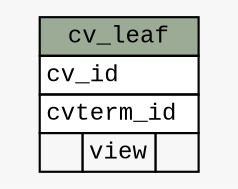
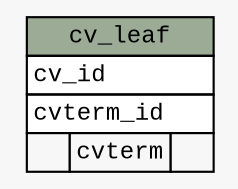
node "cv_leaf": text "view" -> "cvterm"
